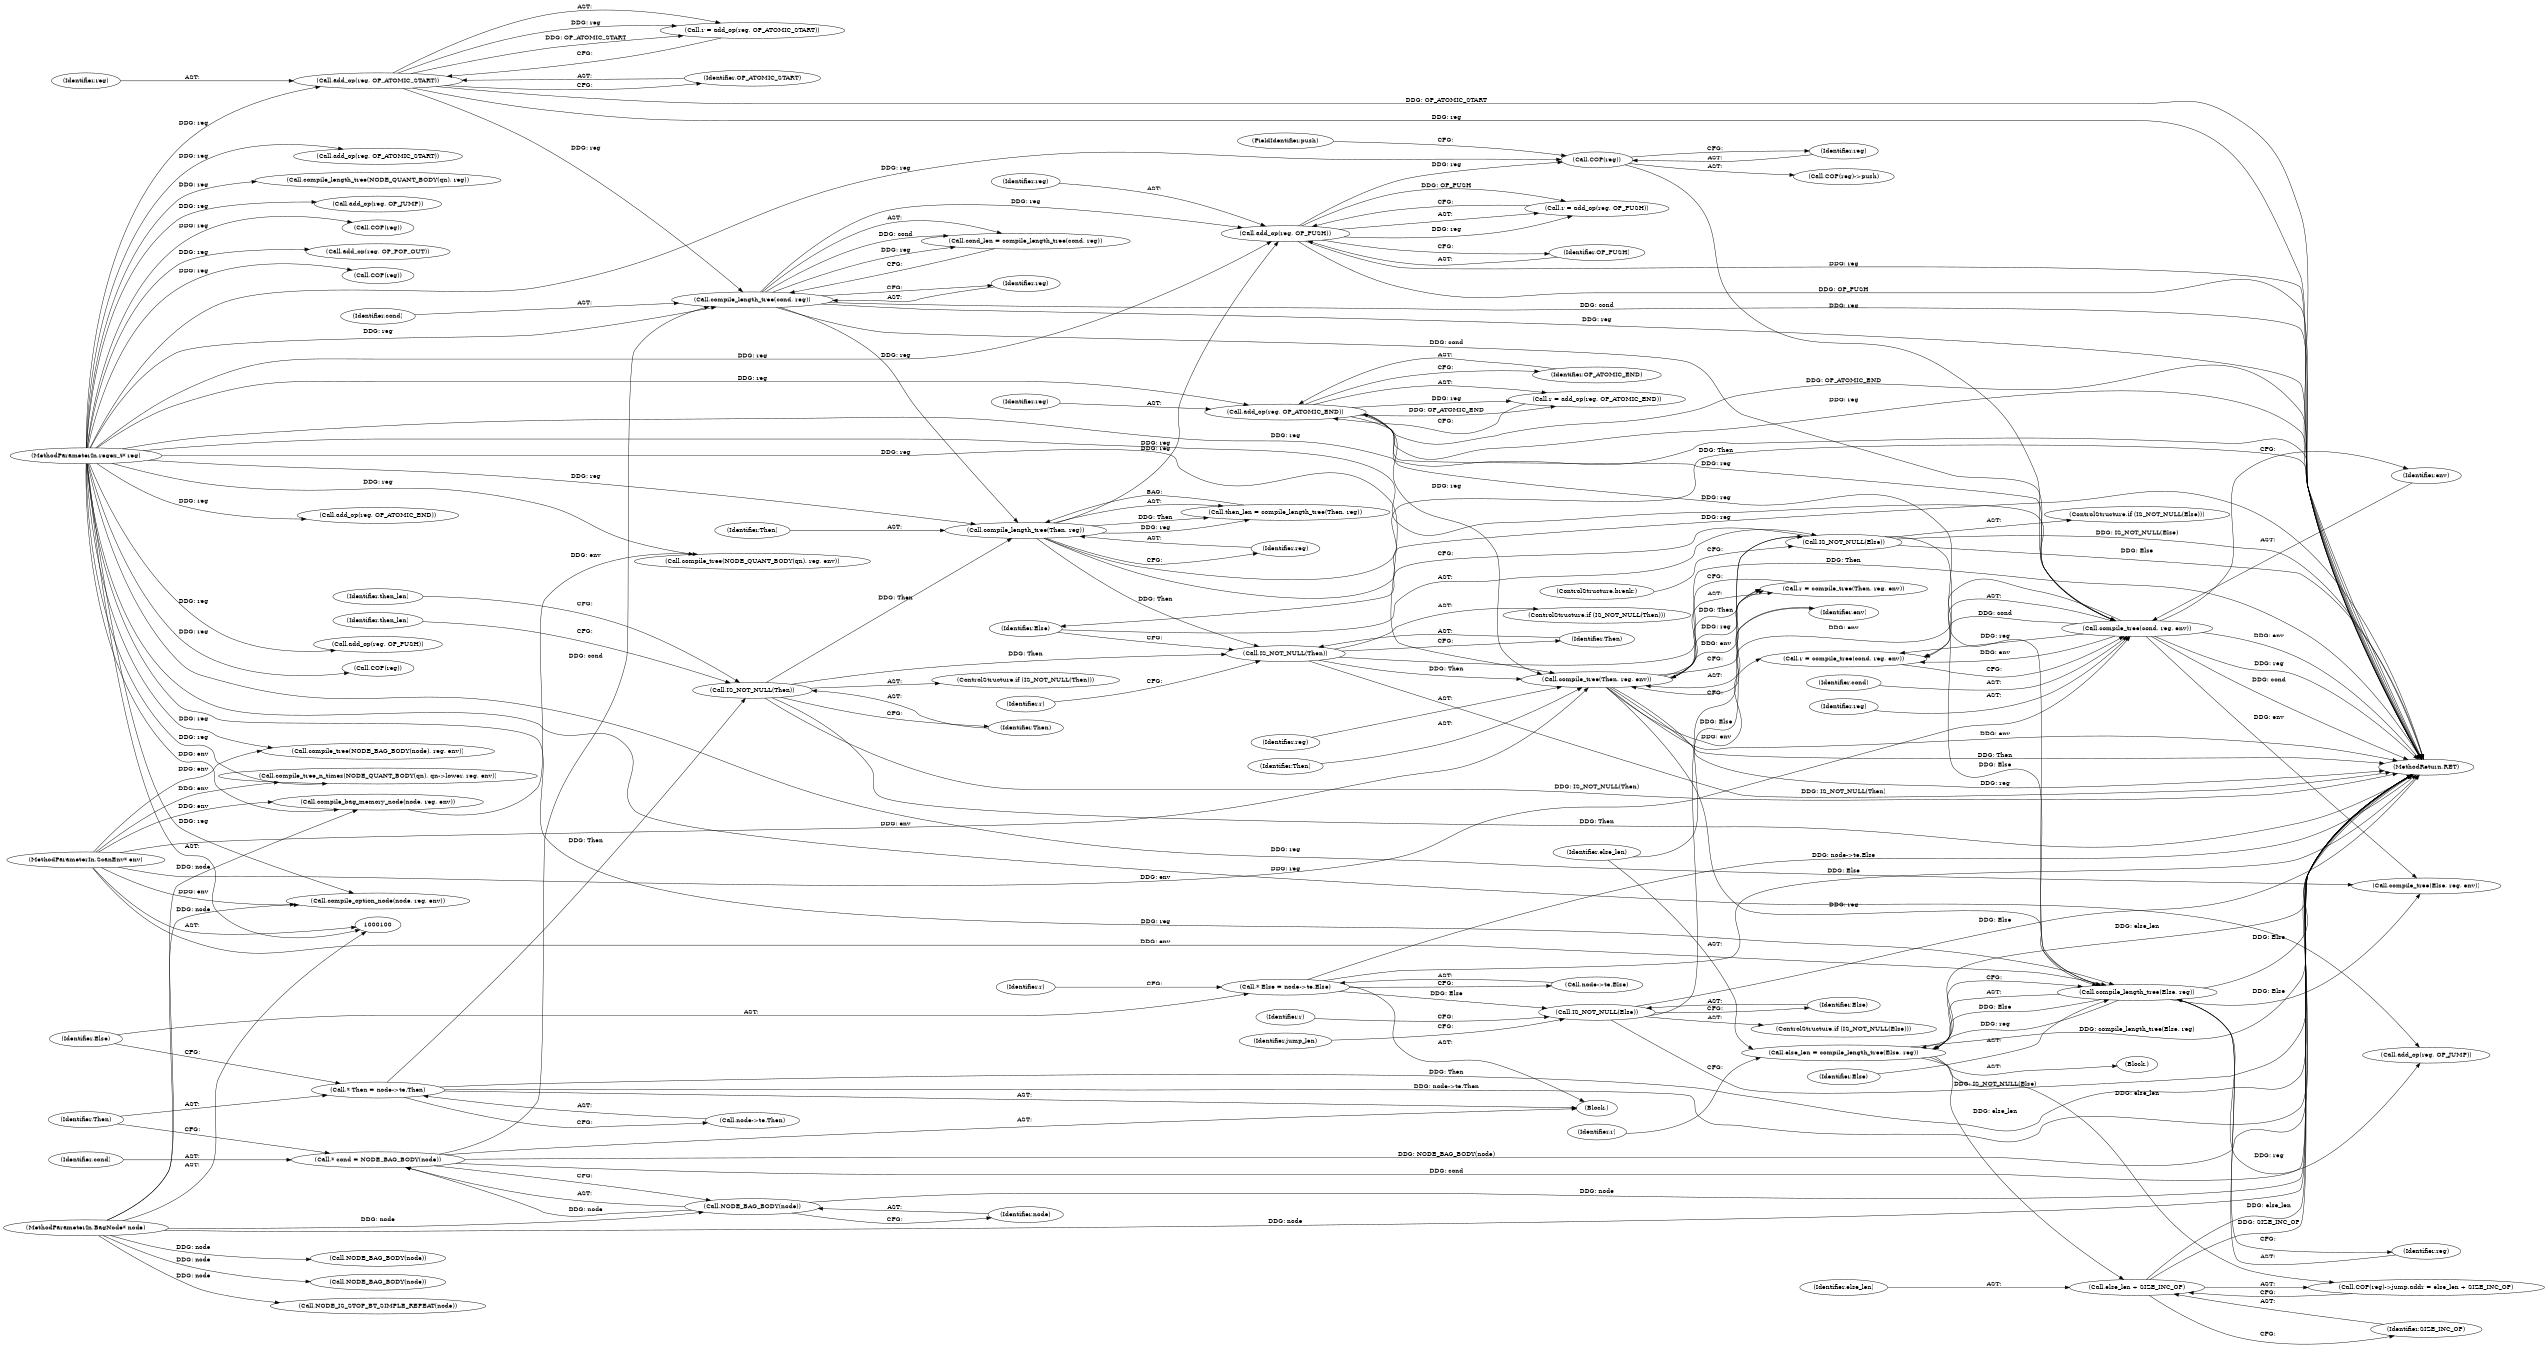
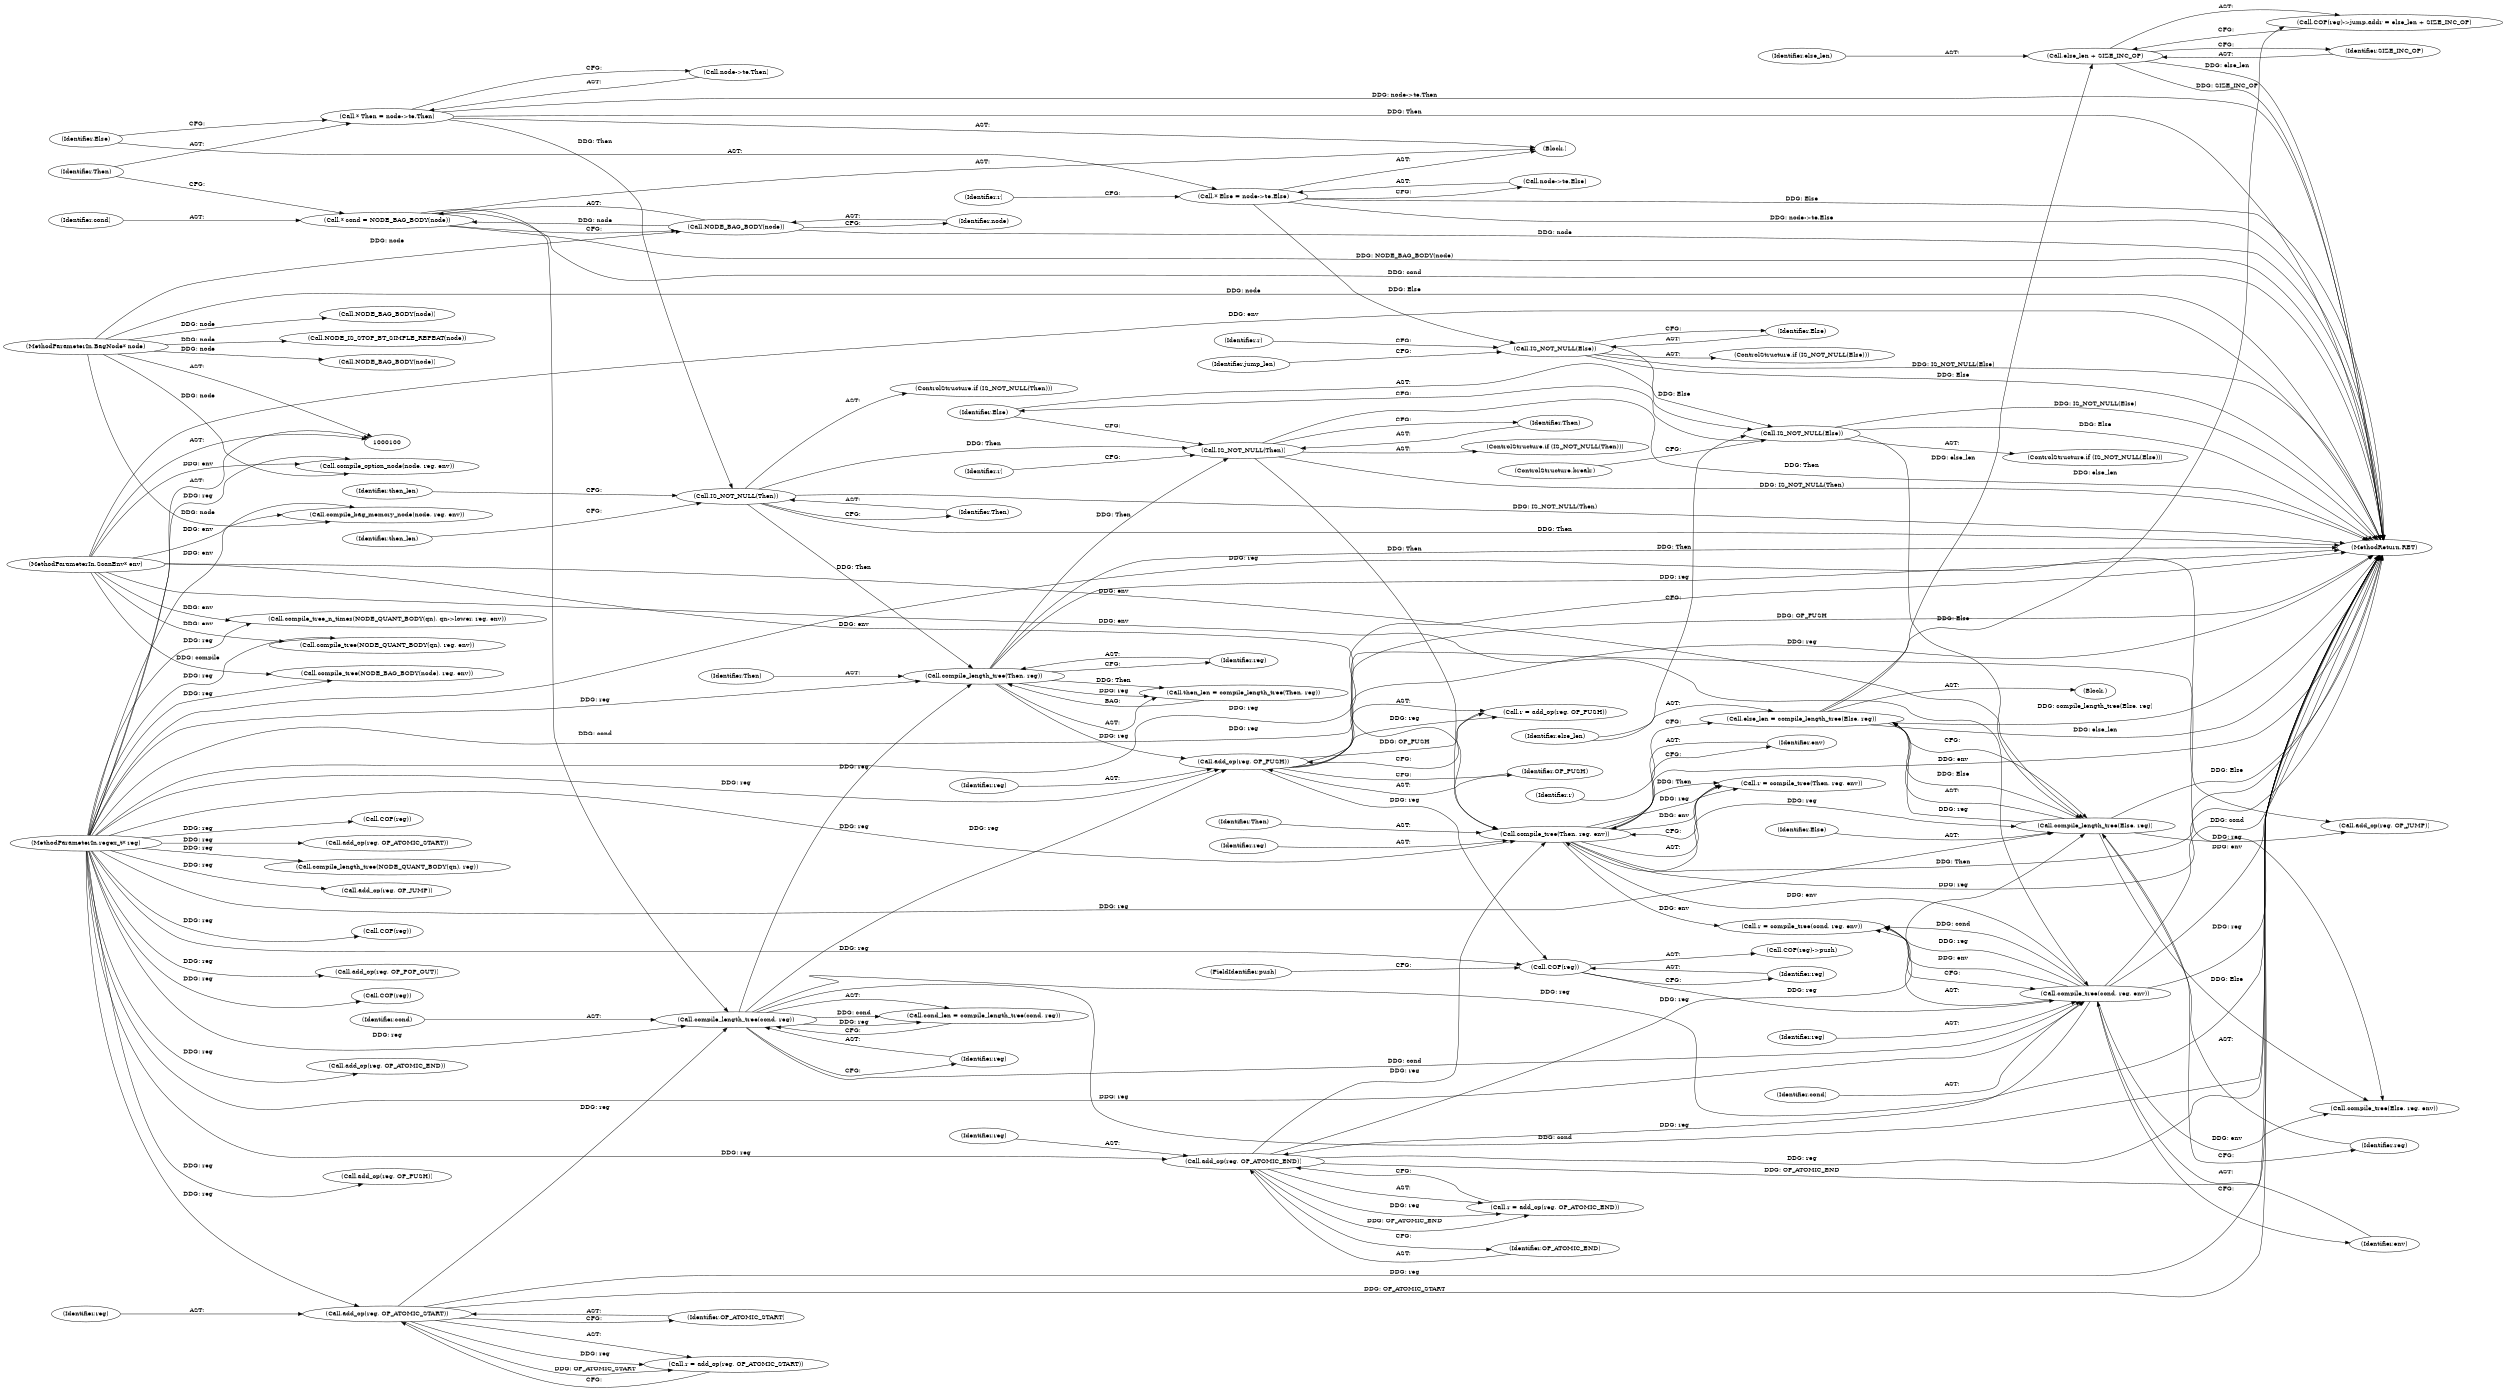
edge "(MethodParameterIn,ScanEnv* env)" -> "(MethodReturn,RET)": added, label "DDG: env"
edge "(Call,compile_bag_memory_node(node, reg, env))" -> "(Call,compile_tree(NODE_QUANT_BODY(qn), reg, env))": now "(MethodParameterIn,ScanEnv* env)" -> "(Call,compile_tree(NODE_QUANT_BODY(qn), reg, env))"
edge "(MethodParameterIn,ScanEnv* env)" -> "(Call,compile_tree(NODE_BAG_BODY(node), reg, env))": label "DDG: env" -> "DDG: compile"
